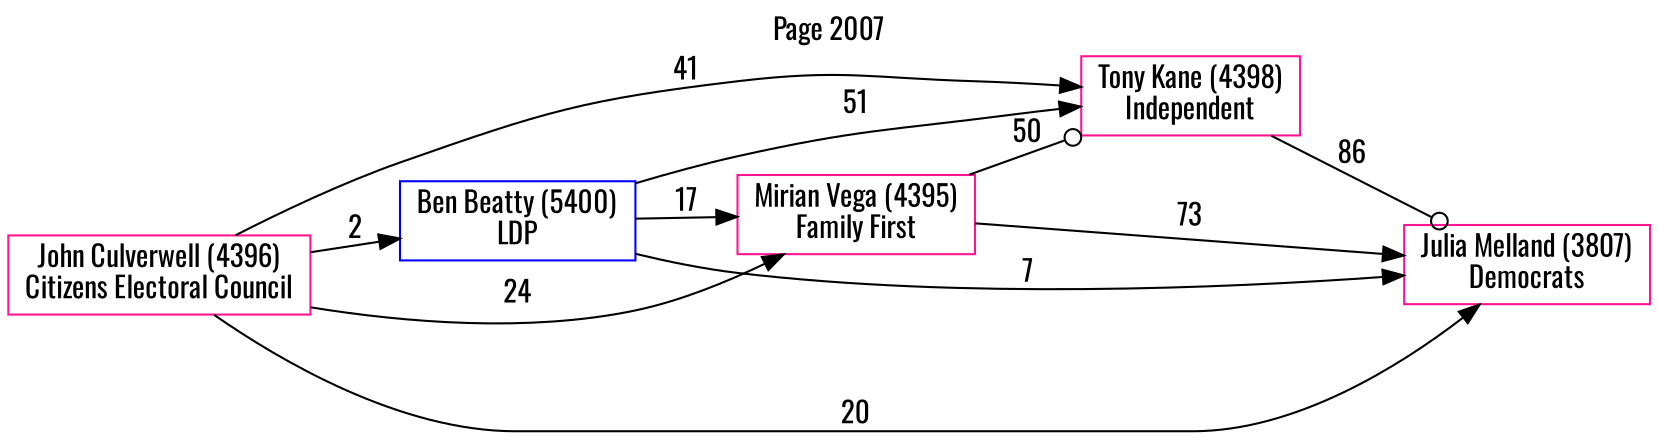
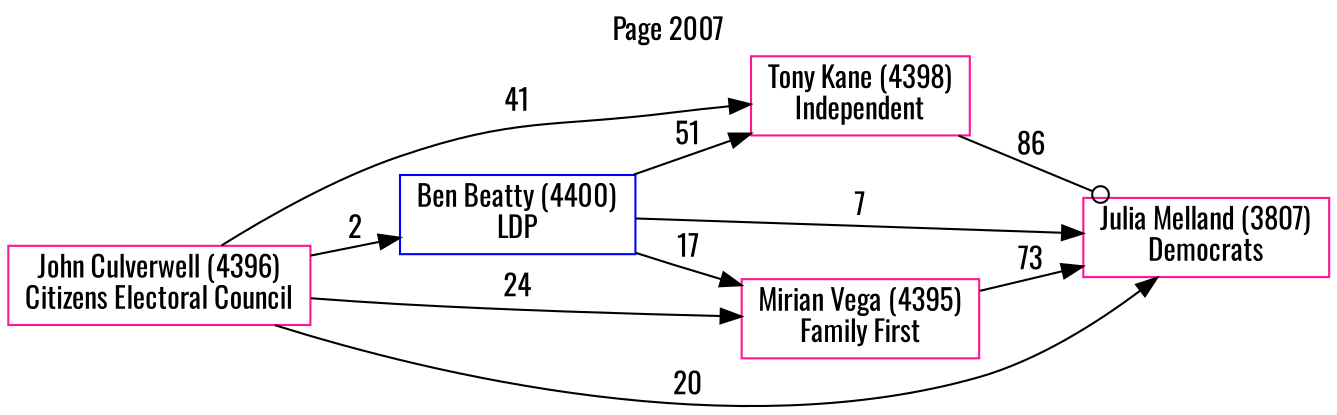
edge "Mirian Vega (4395) Family First" -> "Tony Kane (4398) Independent": removed, label "50"
node "Ben Beatty (5400) LDP": label "Ben Beatty (5400) LDP" -> "Ben Beatty (4400) LDP"
